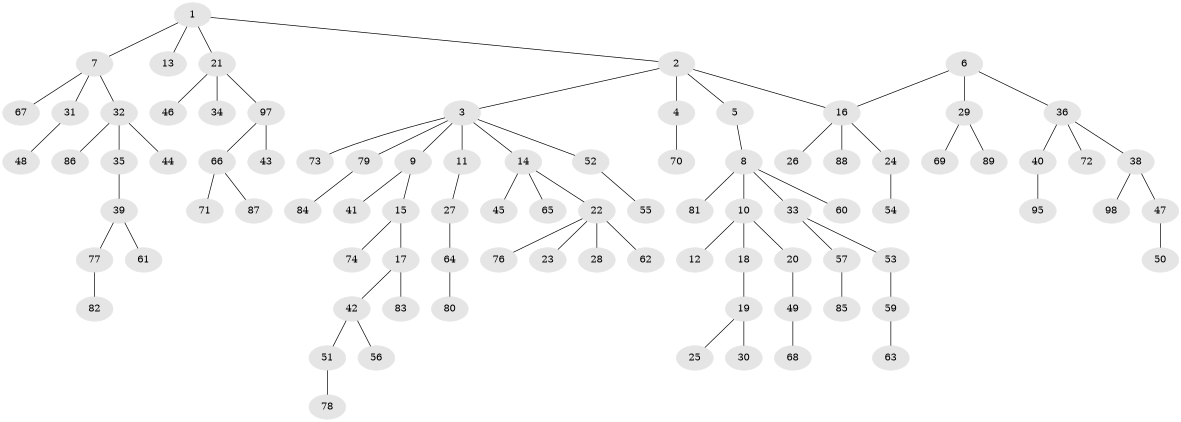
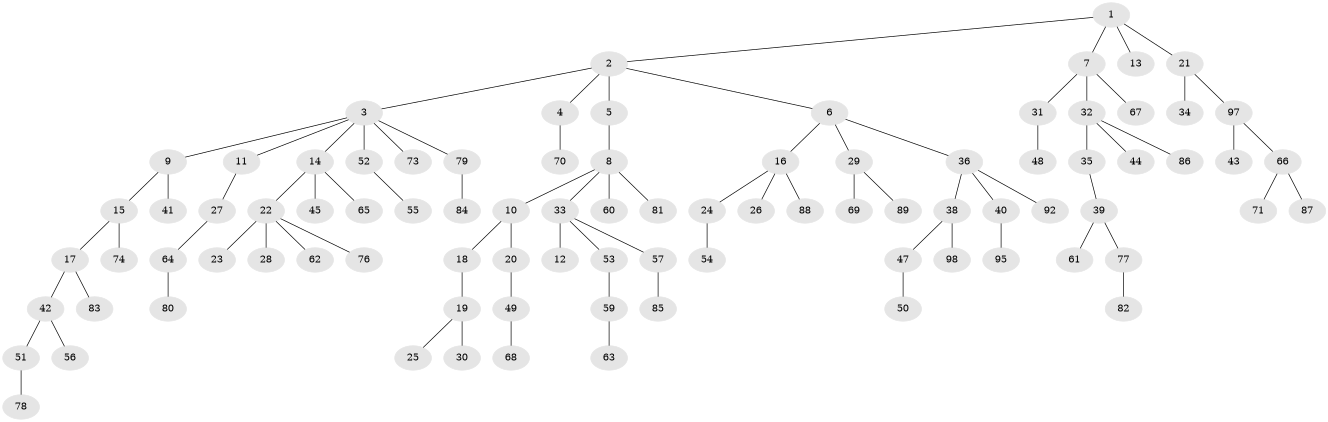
edge "2" -- "16": now "2" -- "6"
node "46": removed
node "72": label "72" -> "92"
edge "10" -- "12": now "33" -- "12"
